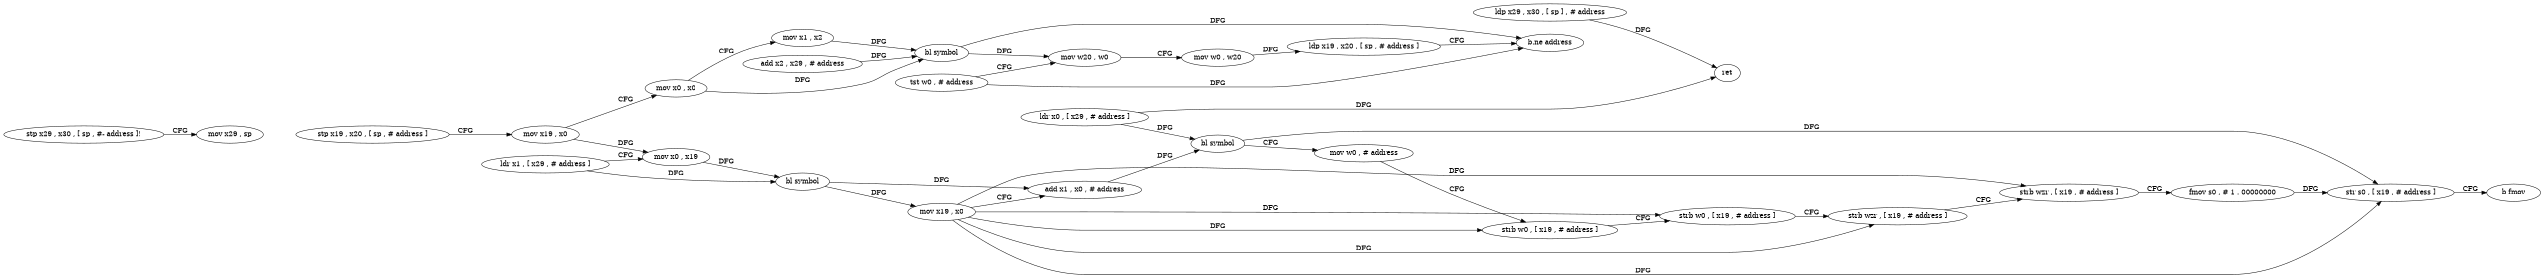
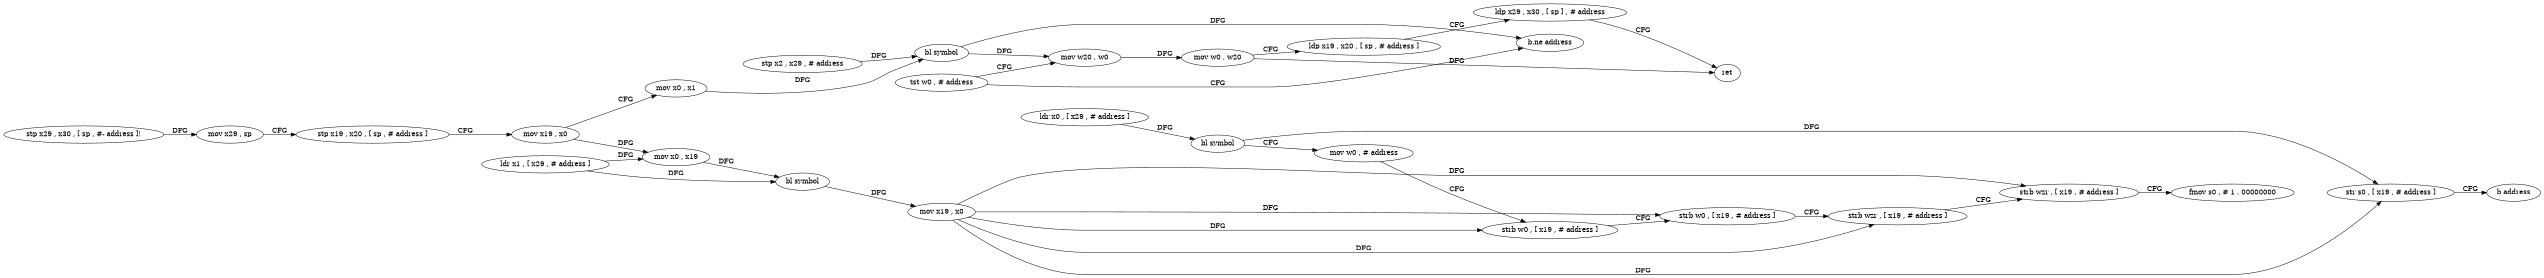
edge "ldp x29 , x30 , [ sp ] , # address" -> "ret": label "DFG" -> "CFG"
node "mov x1 , x2": removed
edge "ldp x19 , x20 , [ sp , # address ]" -> "b.ne address": now "ldp x19 , x20 , [ sp , # address ]" -> "ldp x29 , x30 , [ sp ] , # address"
edge "mov w0 , w20" -> "ldp x19 , x20 , [ sp , # address ]": label "DFG" -> "CFG"
edge "mov w20 , w0" -> "mov w0 , w20": label "CFG" -> "DFG"
node "add x2 , x29 , # address": label "add x2 , x29 , # address" -> "stp x2 , x29 , # address"
edge "tst w0 , # address" -> "b.ne address": label "DFG" -> "CFG"
node "mov x0 , x0": label "mov x0 , x0" -> "mov x0 , x1"
edge "ldr x0 , [ x29 , # address ]" -> "ret": now "mov w0 , w20" -> "ret"
edge "stp x29 , x30 , [ sp , #- address ]!" -> "mov x29 , sp": label "CFG" -> "DFG"
edge "mov x29 , sp" -> "stp x19 , x20 , [ sp , # address ]": added, label "CFG"
edge "ldr x1 , [ x29 , # address ]" -> "mov x0 , x19": label "CFG" -> "DFG"
node "add x1 , x0 , # address": removed
edge "fmov s0 , # 1 . 00000000" -> "str s0 , [ x19 , # address ]": removed, label "DFG"
node "b fmov": label "b fmov" -> "b address"
